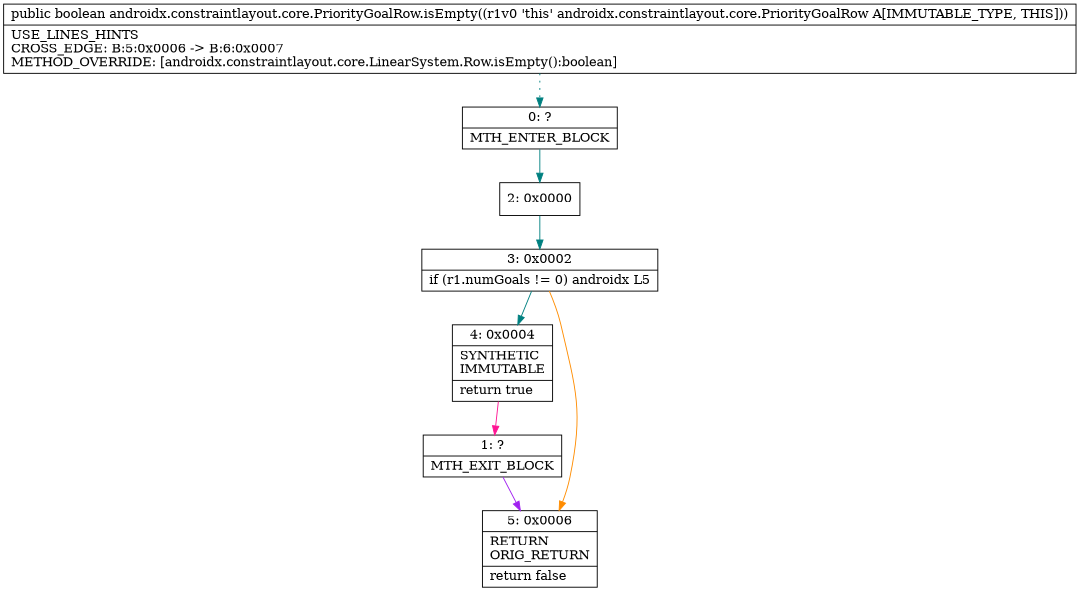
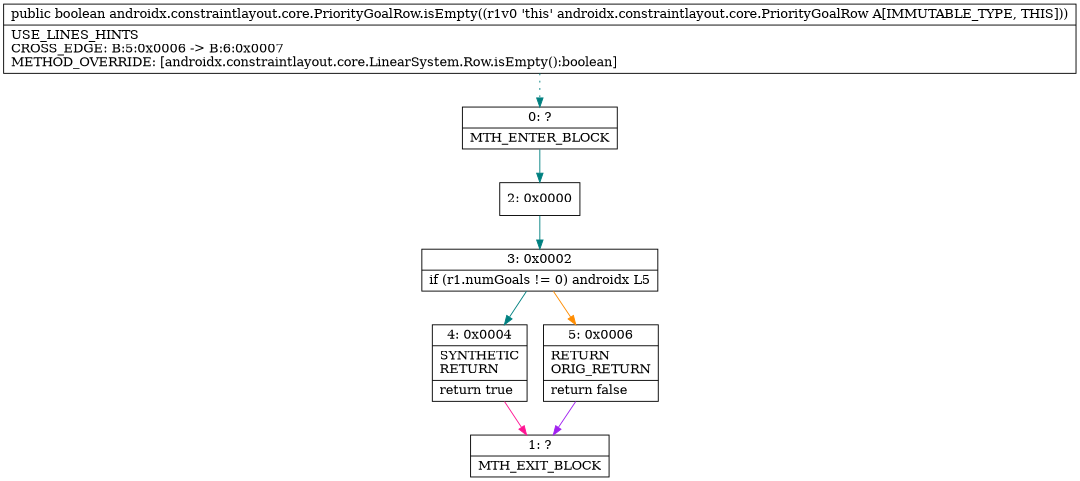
node "4: 0x0004": text "IMMUTABLE" -> "RETURN"
edge "1: ?" -> "5: 0x0006": reversed
